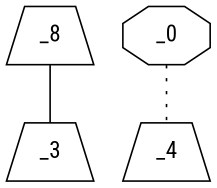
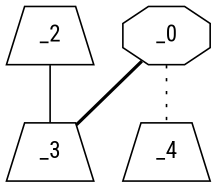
node "_8": label "_8" -> "_2"
edge "_0" -- "_3": added
